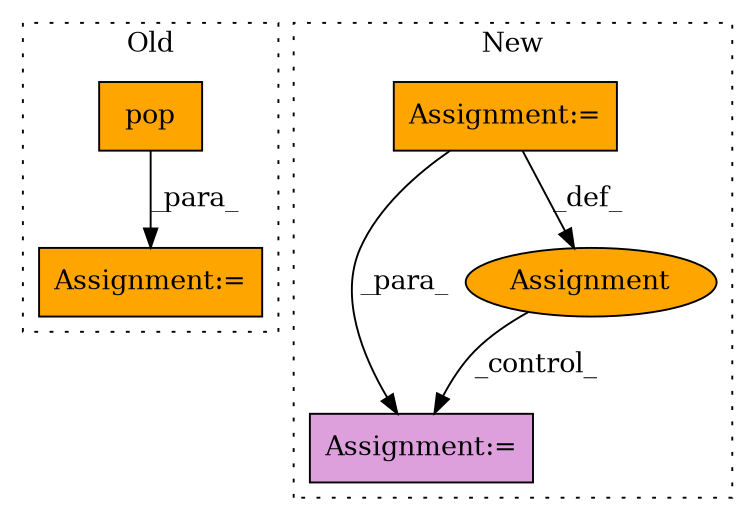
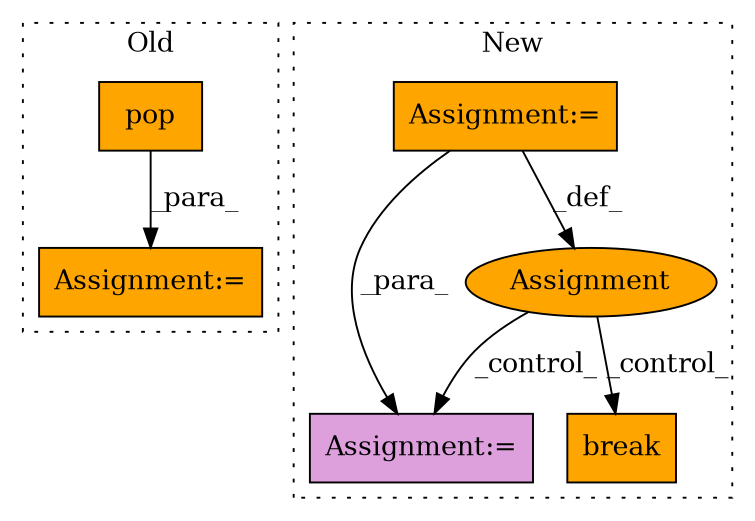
node "break": added
